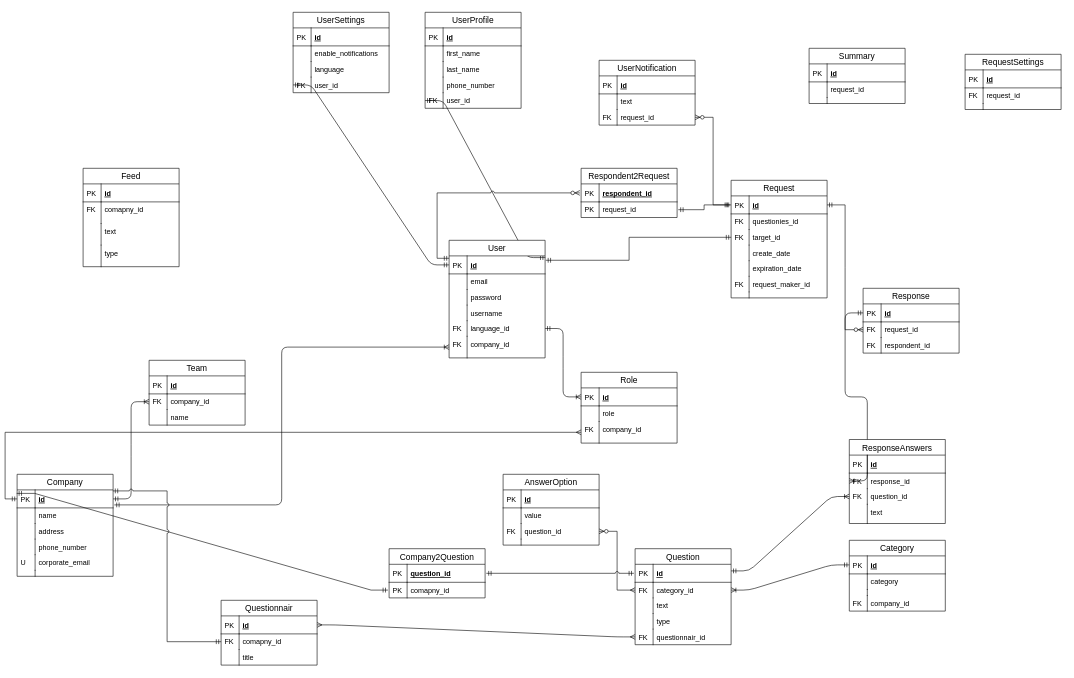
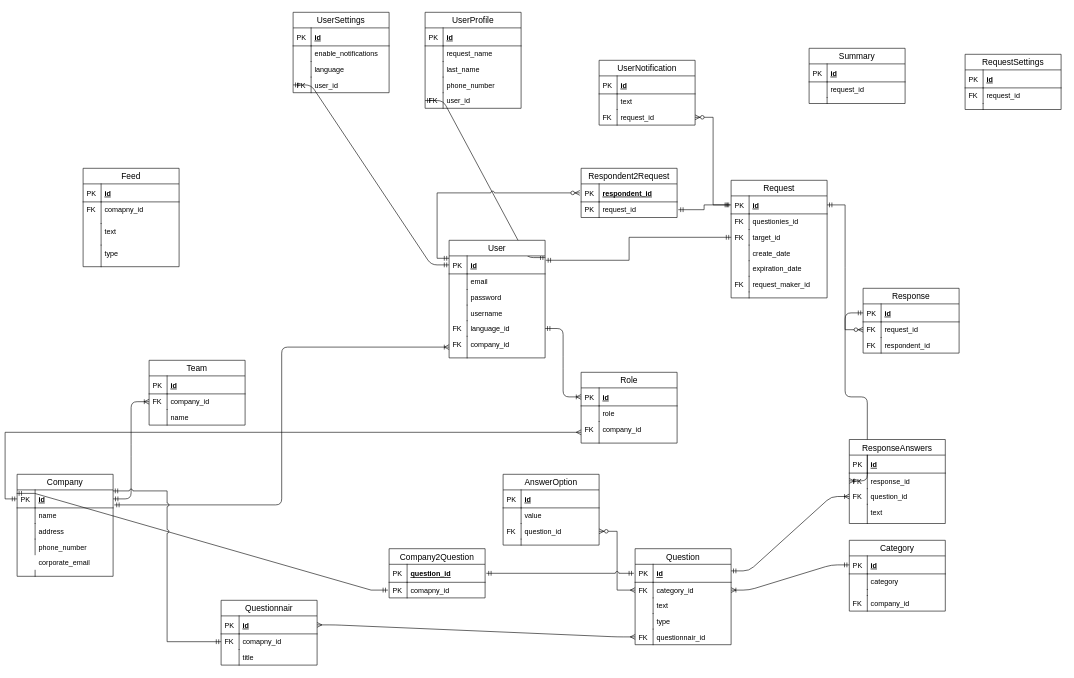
node "first_name": label "first_name" -> "request_name"
node "U": removed
